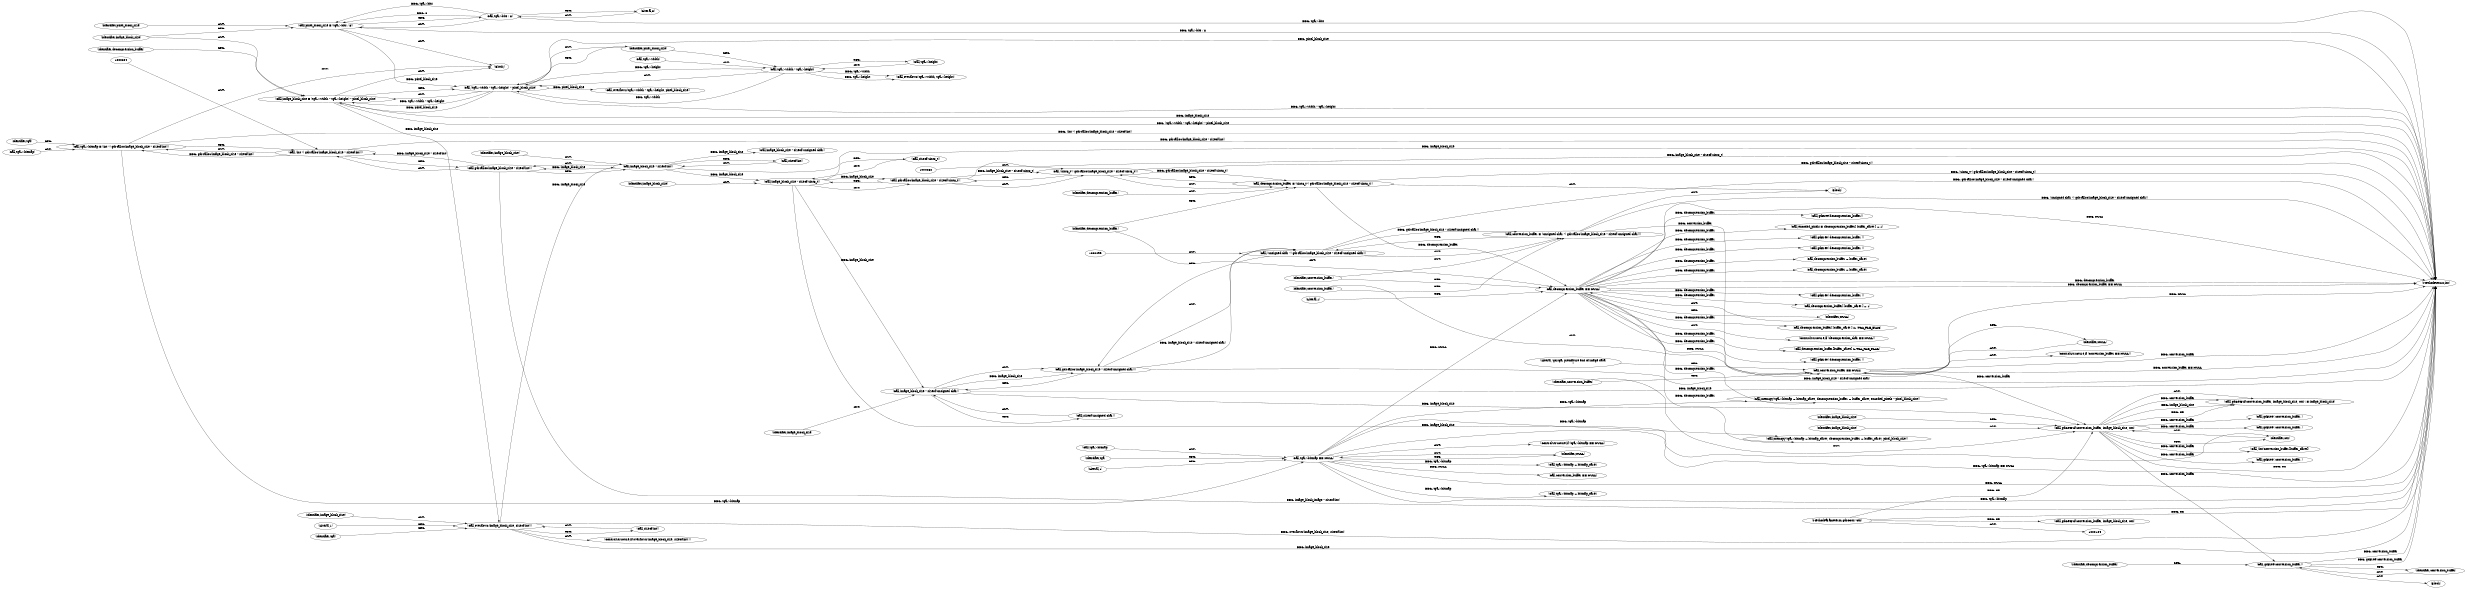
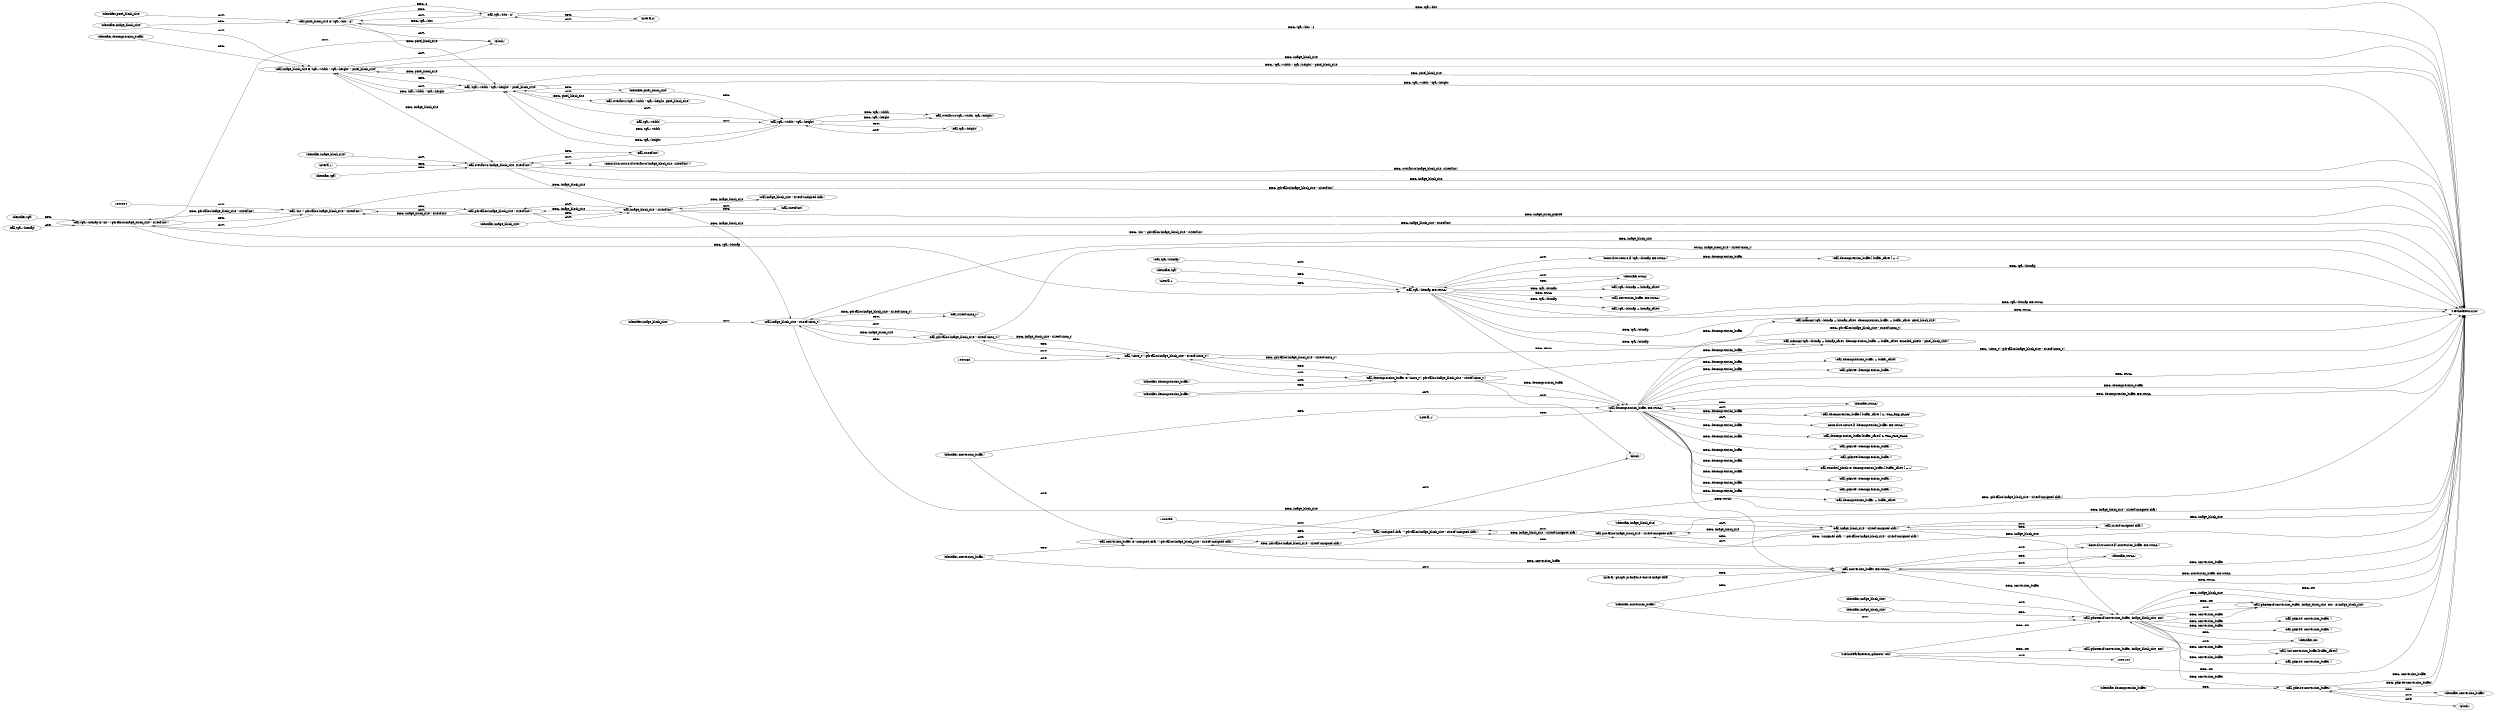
edge "(Call,pixel_block_size = (tga->bits / 8))" -> "(Call,tga->bits / 8)": label "CFG: " -> "DDG: "
edge "(Call,image_block_size * sizeof(int))" -> "(MethodReturn,int)": label "DDG: image_block_size" -> "DDG: image_block_gdFree"
edge "(Call,gdMalloc(image_block_size * sizeof(uint8_t)))" -> "(MethodReturn,int)": label "DDG: image_block_size * sizeof(uint8_t)" -> "NULL: image_block_size * sizeof(uint8_t)"
edge "(Call,sizeof(uint8_t))" -> "(Call,image_block_size * sizeof(uint8_t))": label "AST: " -> "DDG: gdMalloc(image_block_size * sizeof(uint8_t))"
edge "(Call,decompression_buffer == NULL)" -> "(Call,decompression_buffer[ buffer_caret ] + 1)": now "(ControlStructure,if (tga->bitmap == NULL))" -> "(Call,decompression_buffer[ buffer_caret ] + 1)"
node "(ControlStructure,if (decompression_char == NULL))": label "(ControlStructure,if (decompression_char == NULL))" -> "(ControlStructure,if (decompression_buffer == NULL))"
edge "(Call,image_block_size * sizeof(uint8_t))" -> "(Identifier,ctx)": now "(Call,image_block_size * sizeof(uint8_t))" -> "(MethodReturn,int)"
edge "(Call,gdMalloc(image_block_size * sizeof(int)))" -> "(MethodReturn,int)": label "DDG: image_block_image * sizeof(int)" -> "DDG: image_block_size * sizeof(int)"
